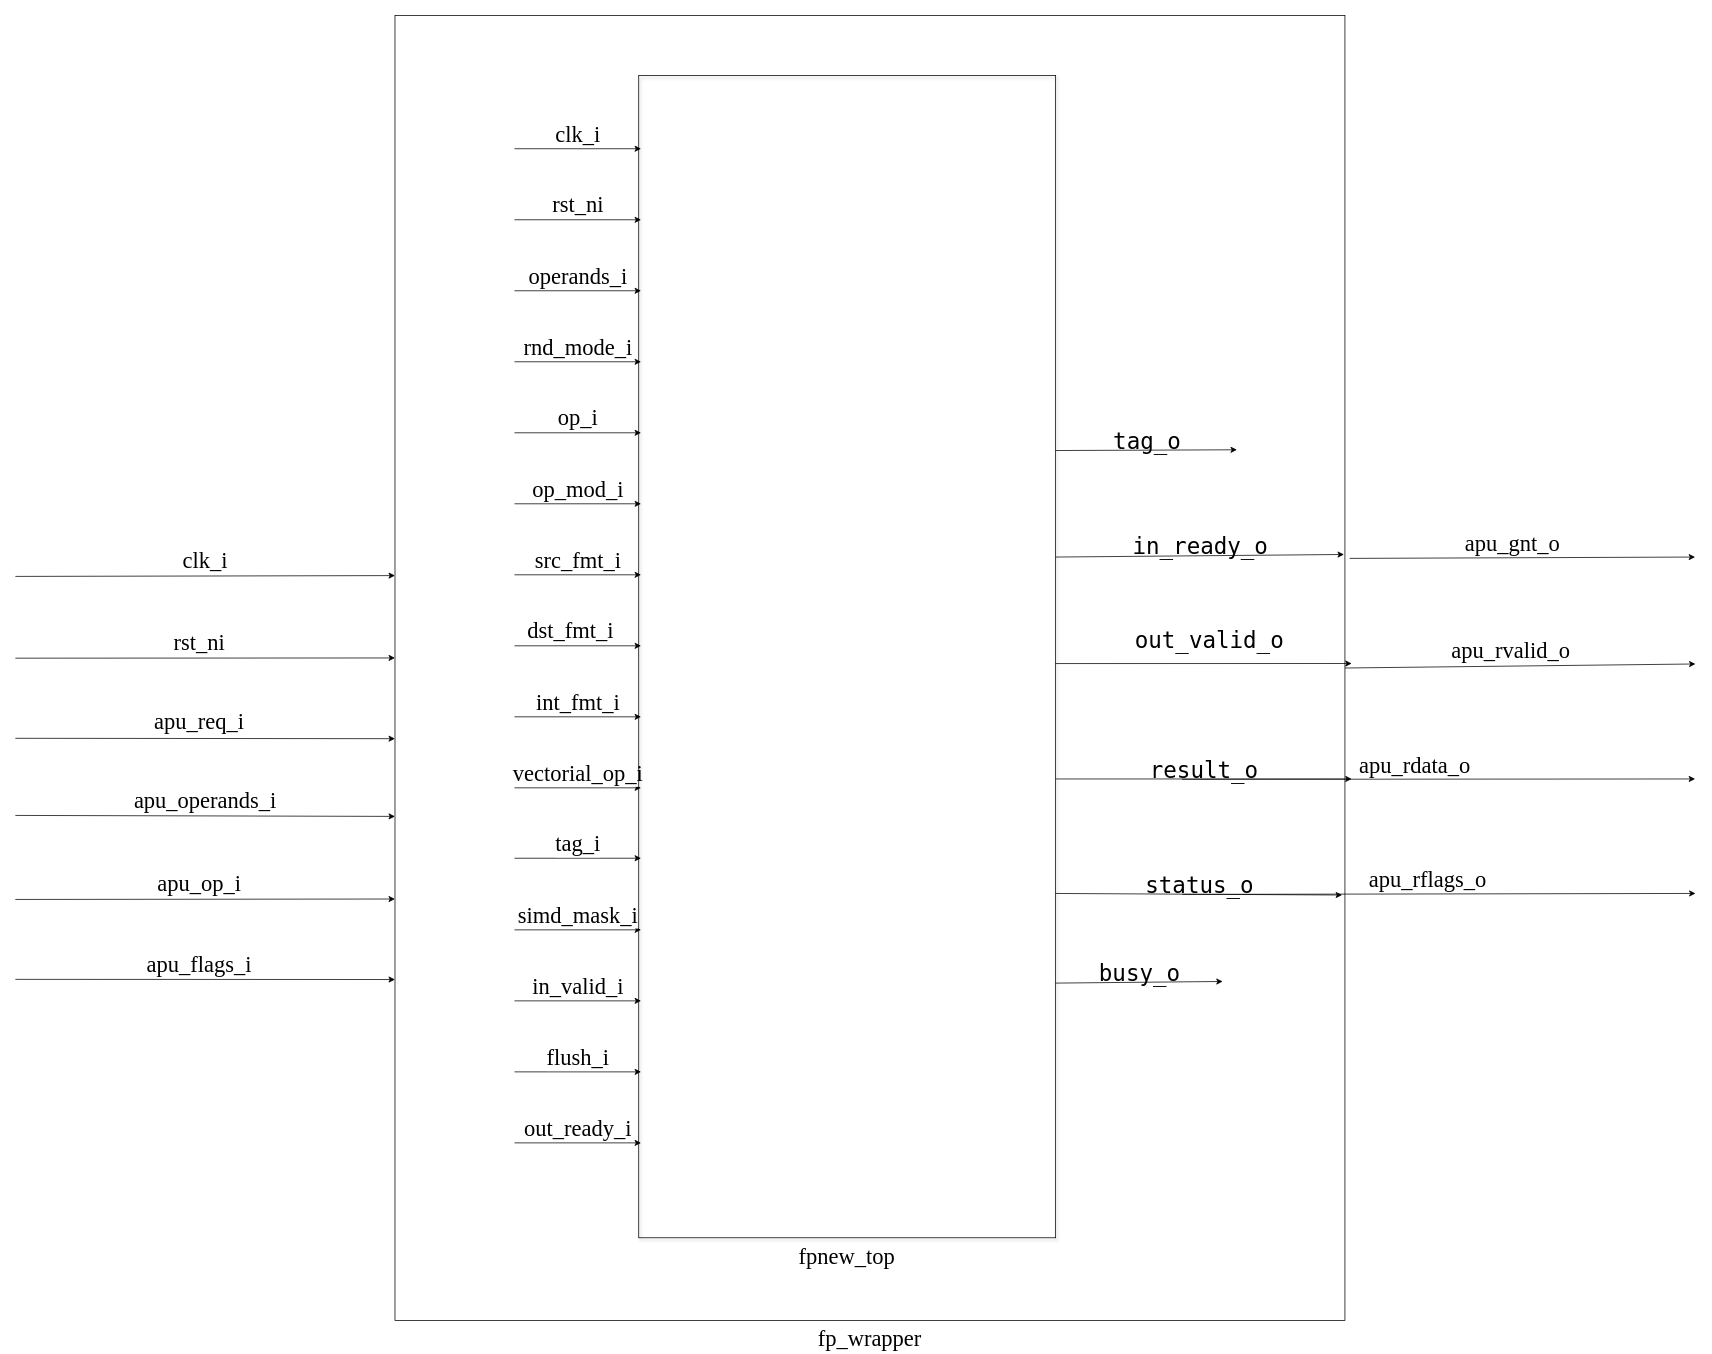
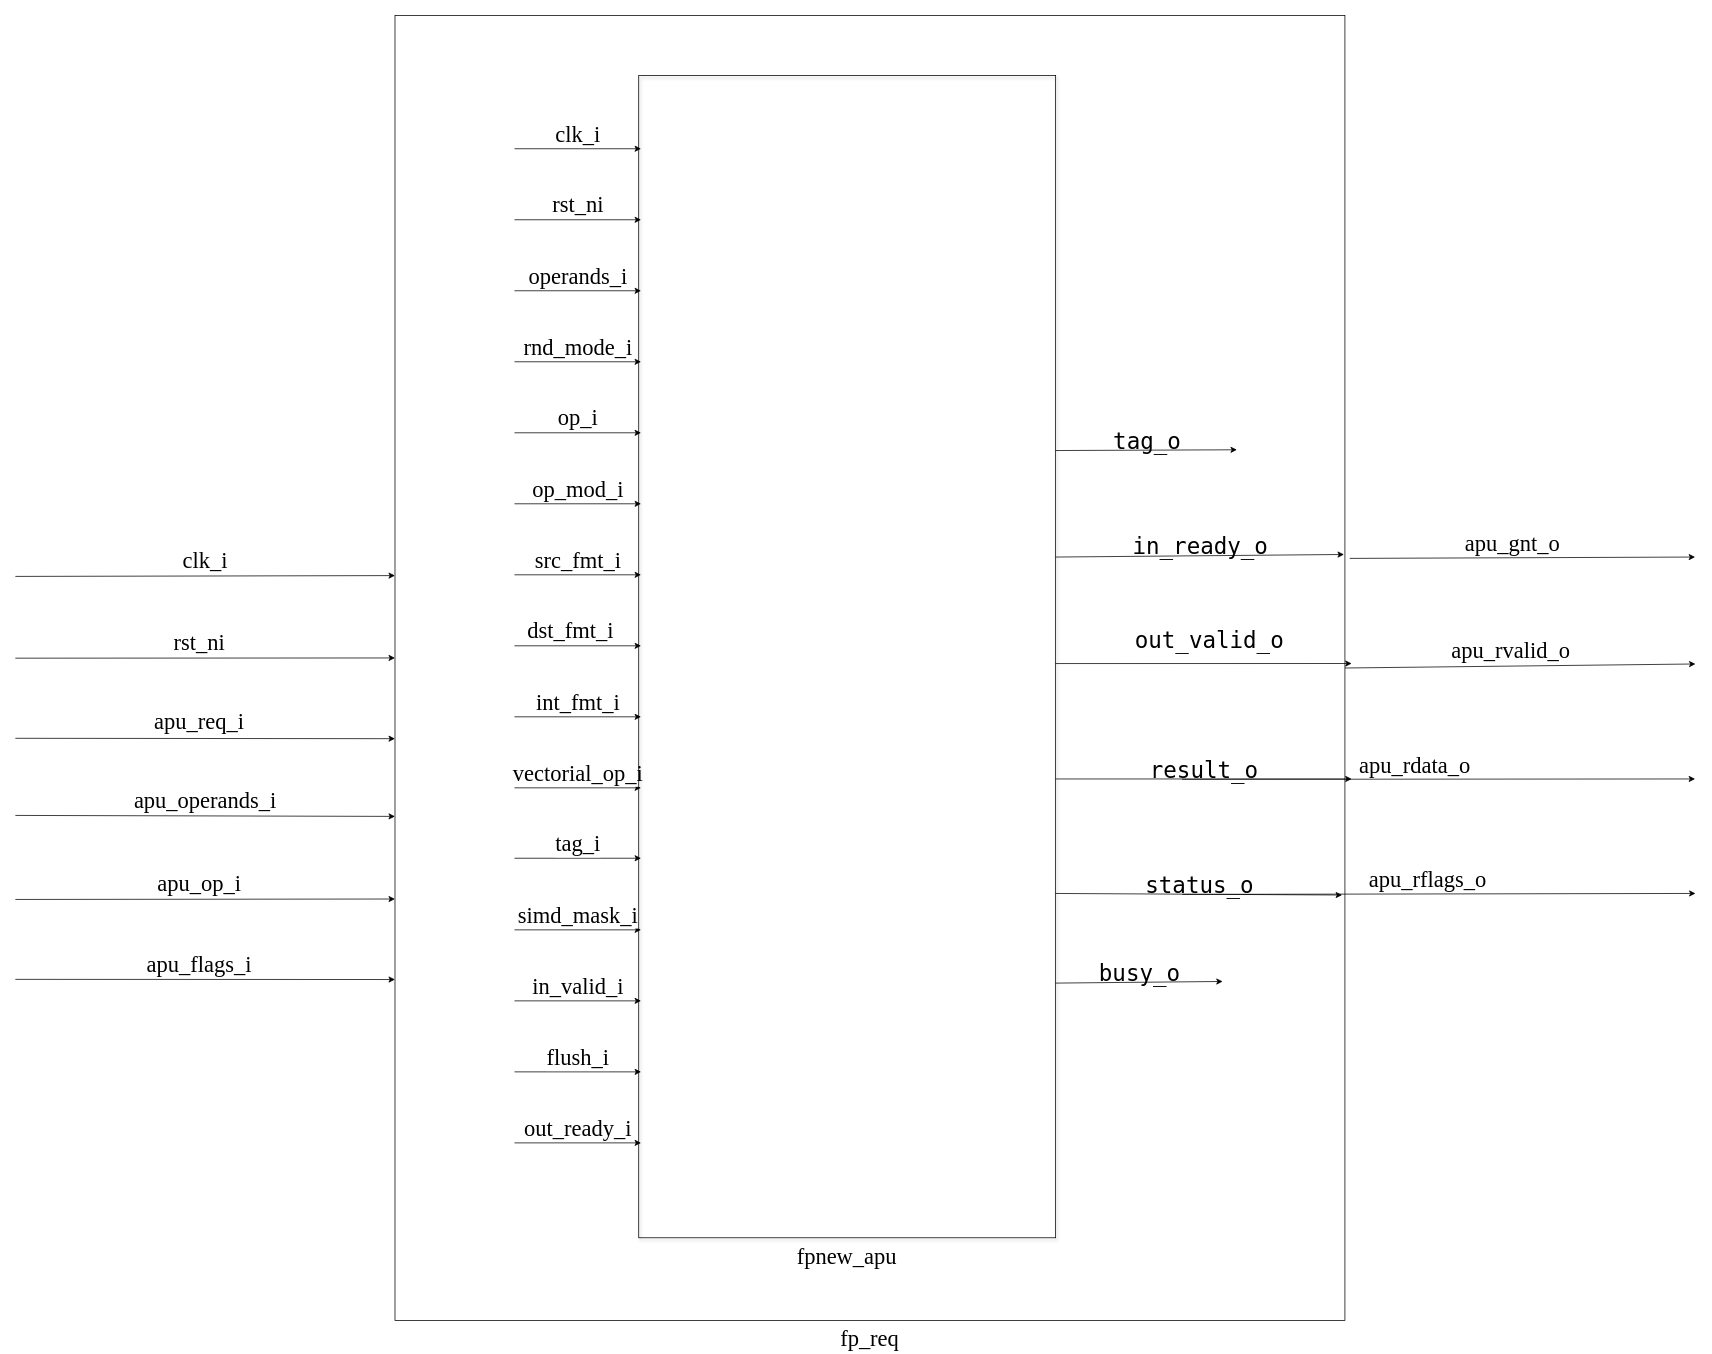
node "fpnew_top": label "fpnew_top" -> "fpnew_apu"
node "fp_wrapper": label "fp_wrapper" -> "fp_req"
